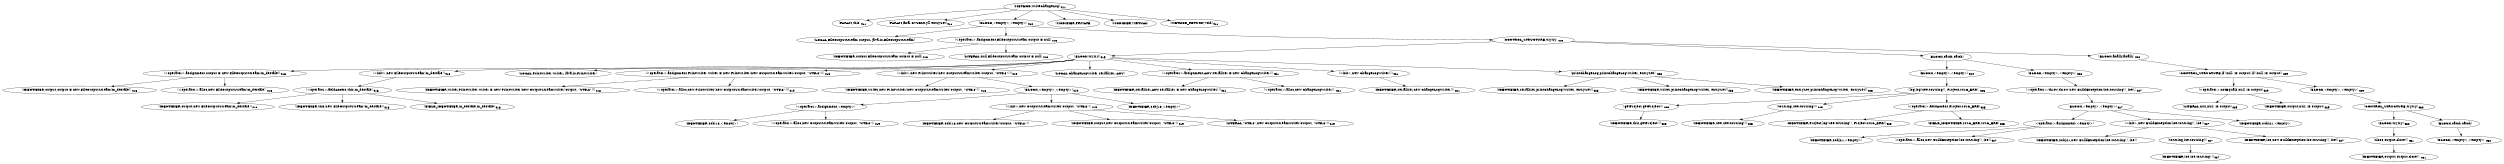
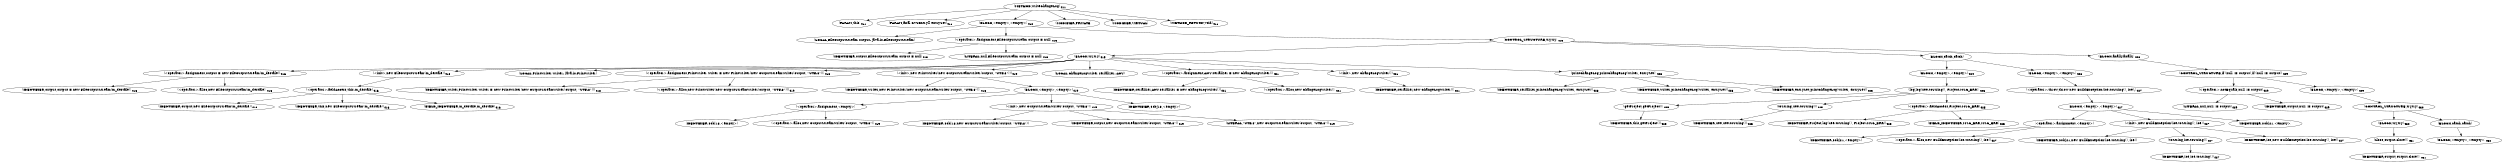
edge "(<init>,new BuildException(ioe.toString(), ioe))" -> "(toString,ioe.toString())": added
